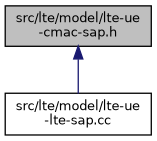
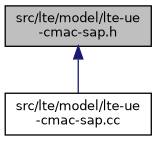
node "src/lte/model/lte-ue -lte-sap.cc": label "src/lte/model/lte-ue -lte-sap.cc" -> "src/lte/model/lte-ue -cmac-sap.cc"
